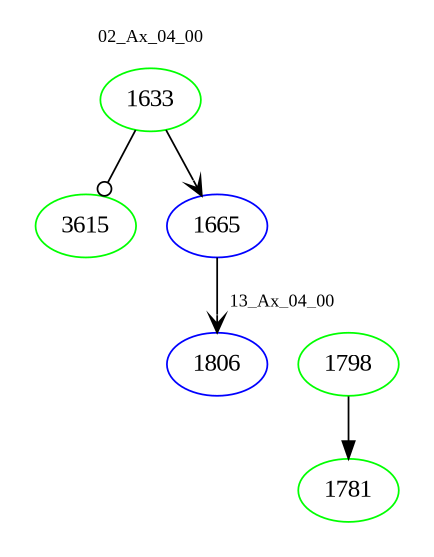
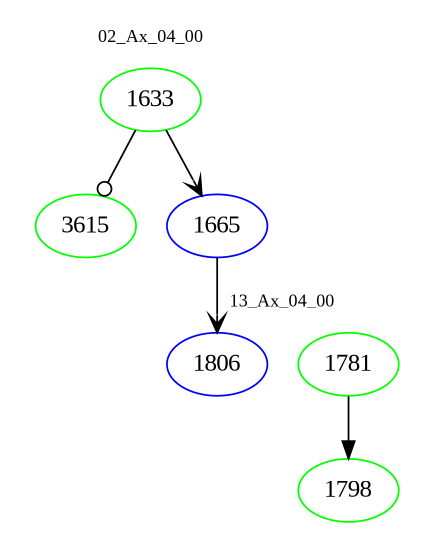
edge "1798" -> "1781": reversed
